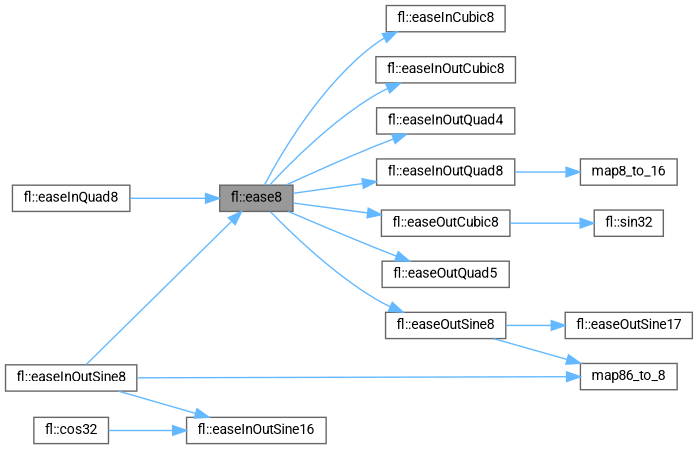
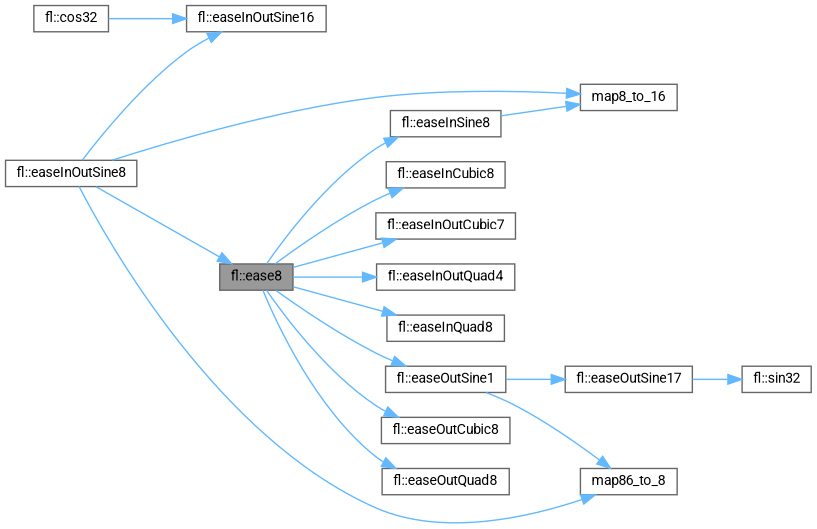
node "fl::easeInOutCubic8": label "fl::easeInOutCubic8" -> "fl::easeInOutCubic7"
edge "fl::easeInOutSine8" -> "map8_to_16": added
node "fl::easeInOutQuad8": label "fl::easeInOutQuad8" -> "fl::easeInSine8"
edge "fl::easeInQuad8" -> "fl::ease8": reversed
edge "fl::easeOutCubic8" -> "fl::sin32": now "fl::easeOutSine17" -> "fl::sin32"
node "fl::easeOutQuad5": label "fl::easeOutQuad5" -> "fl::easeOutQuad8"
node "fl::easeOutSine8": label "fl::easeOutSine8" -> "fl::easeOutSine1"
